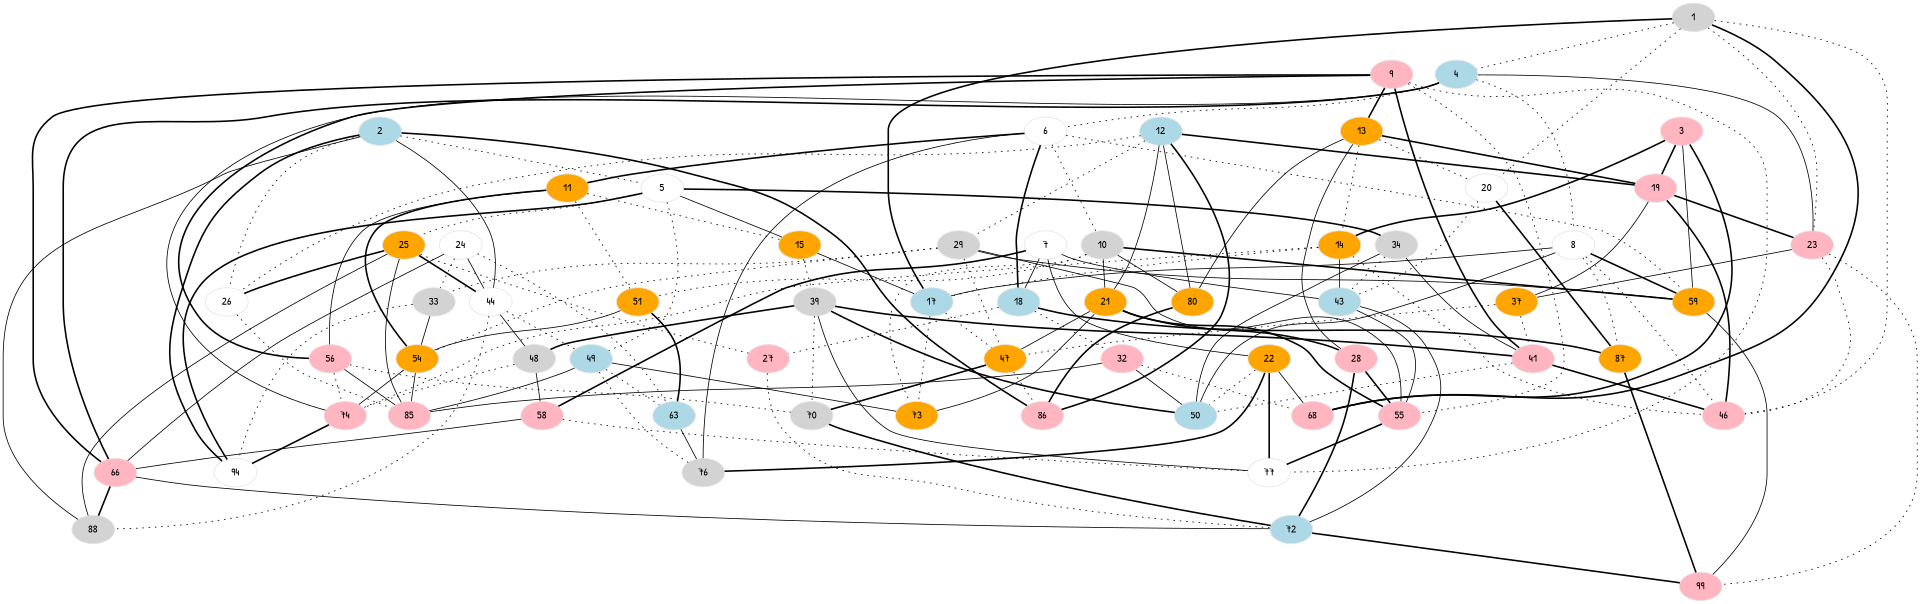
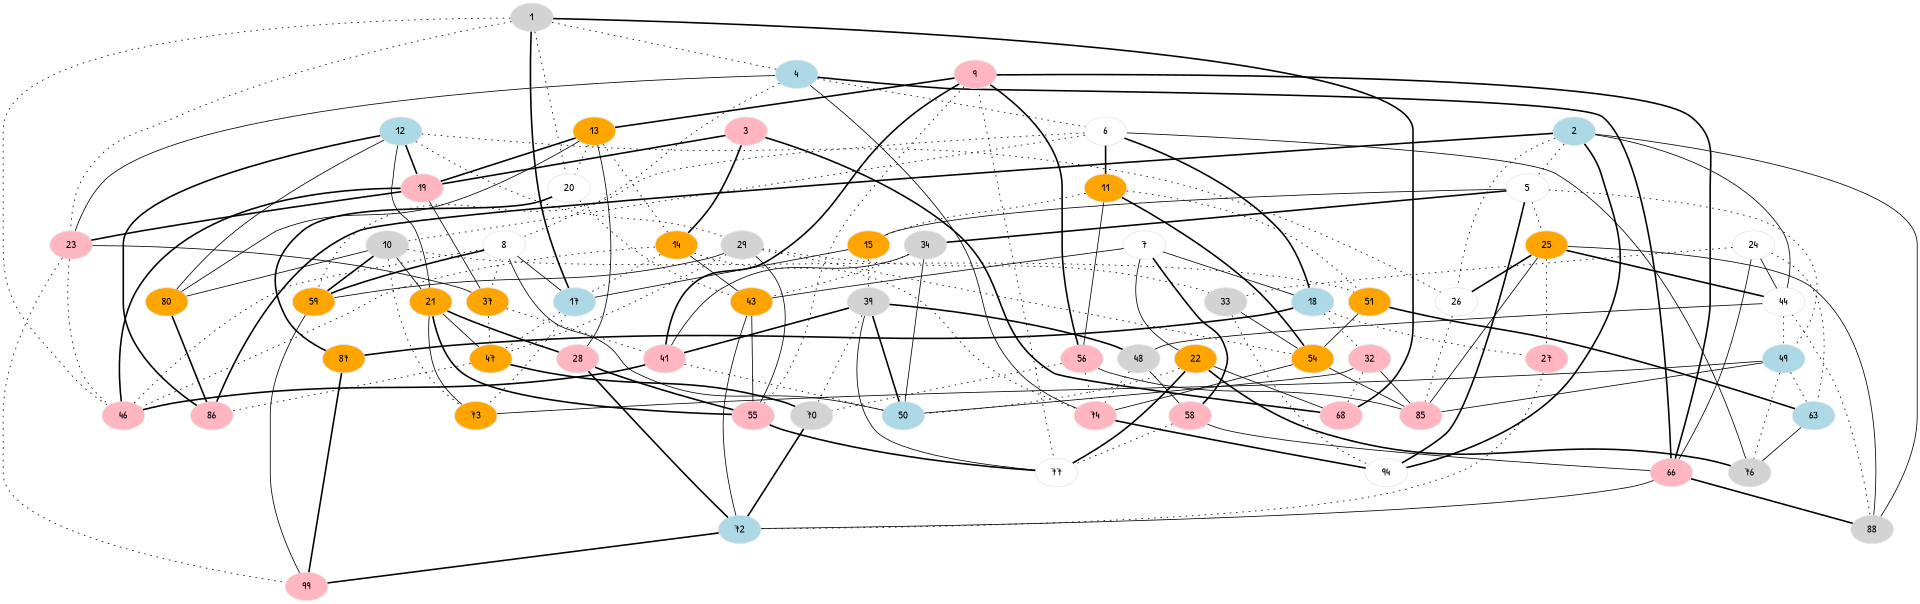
edge "3" -- "59": removed
edge "8" -- "87": now "8" -- "37"
node "43": fillcolor lightblue -> orange
